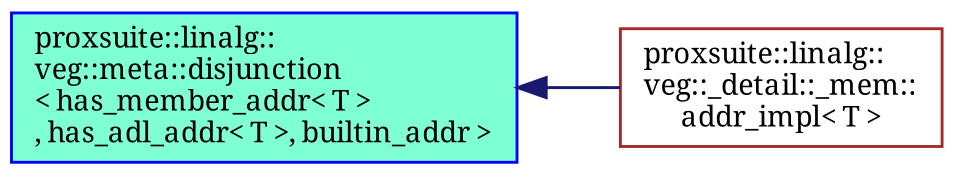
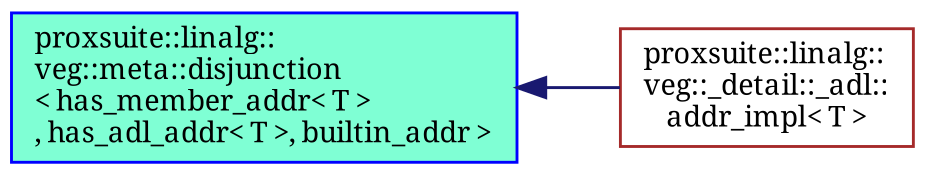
node "proxsuite::linalg:: veg::_detail::_mem:: addr_impl< T >": label "proxsuite::linalg:: veg::_detail::_mem:: addr_impl< T >" -> "proxsuite::linalg:: veg::_detail::_adl:: addr_impl< T >"
